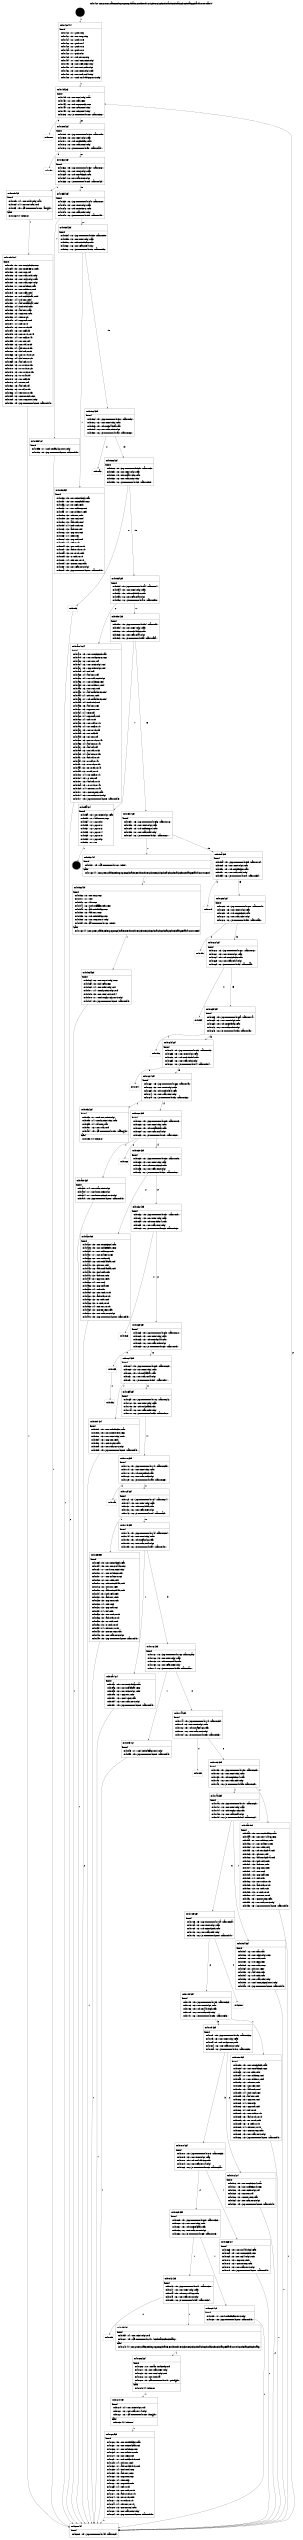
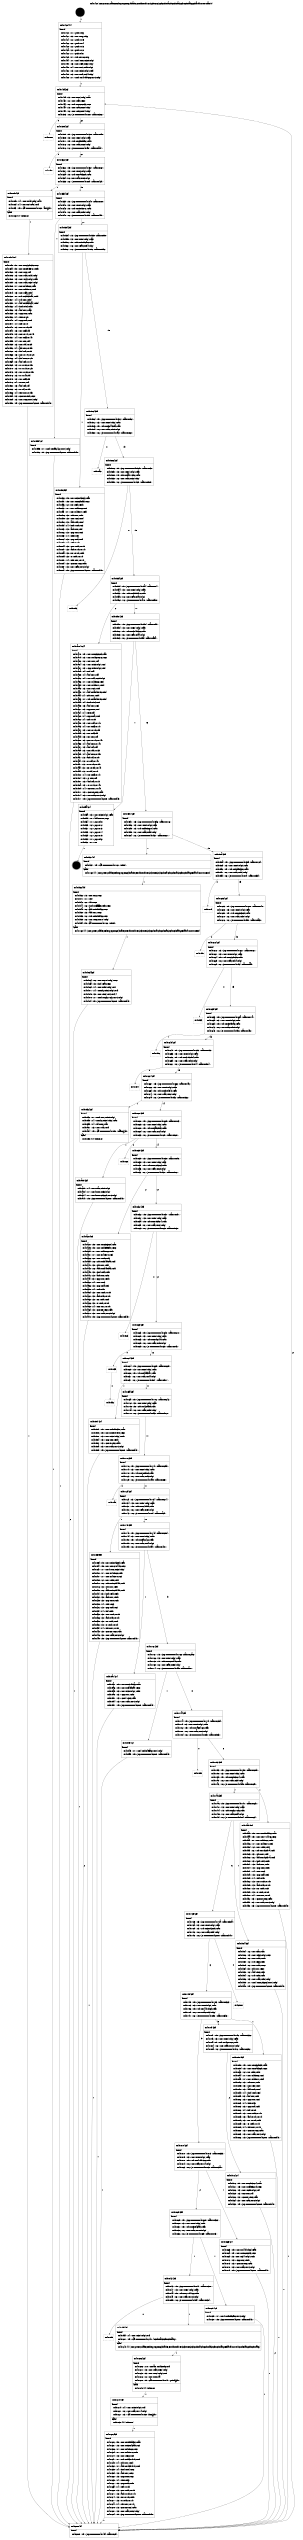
edge "0x401dc9" -> "0x40200e [5]": now "0x401e9c [83]" -> "0x40200e [5]"
edge "0x4017f7 [25]" -> "0x401810 [25]": now "0x4017de [25]" -> "0x401810 [25]"
